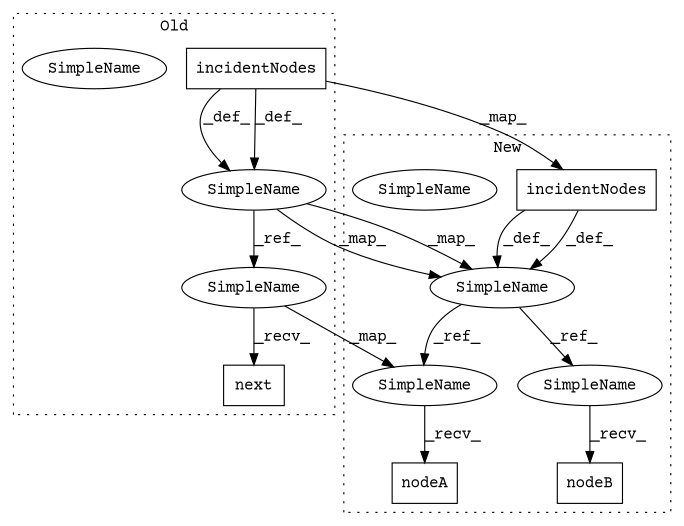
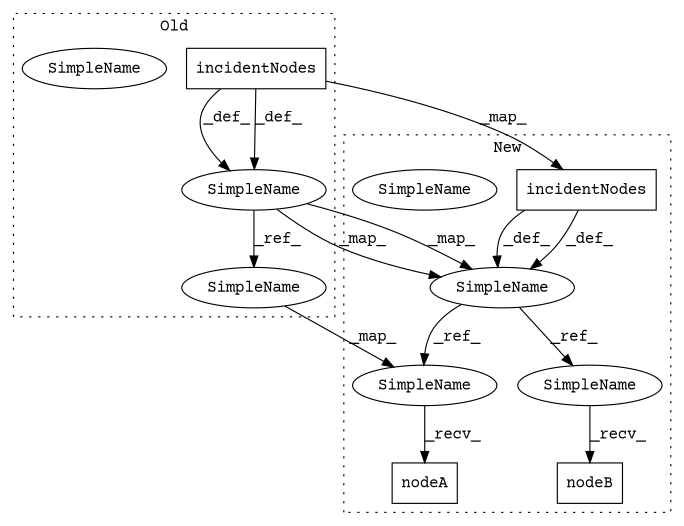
node "next": removed
